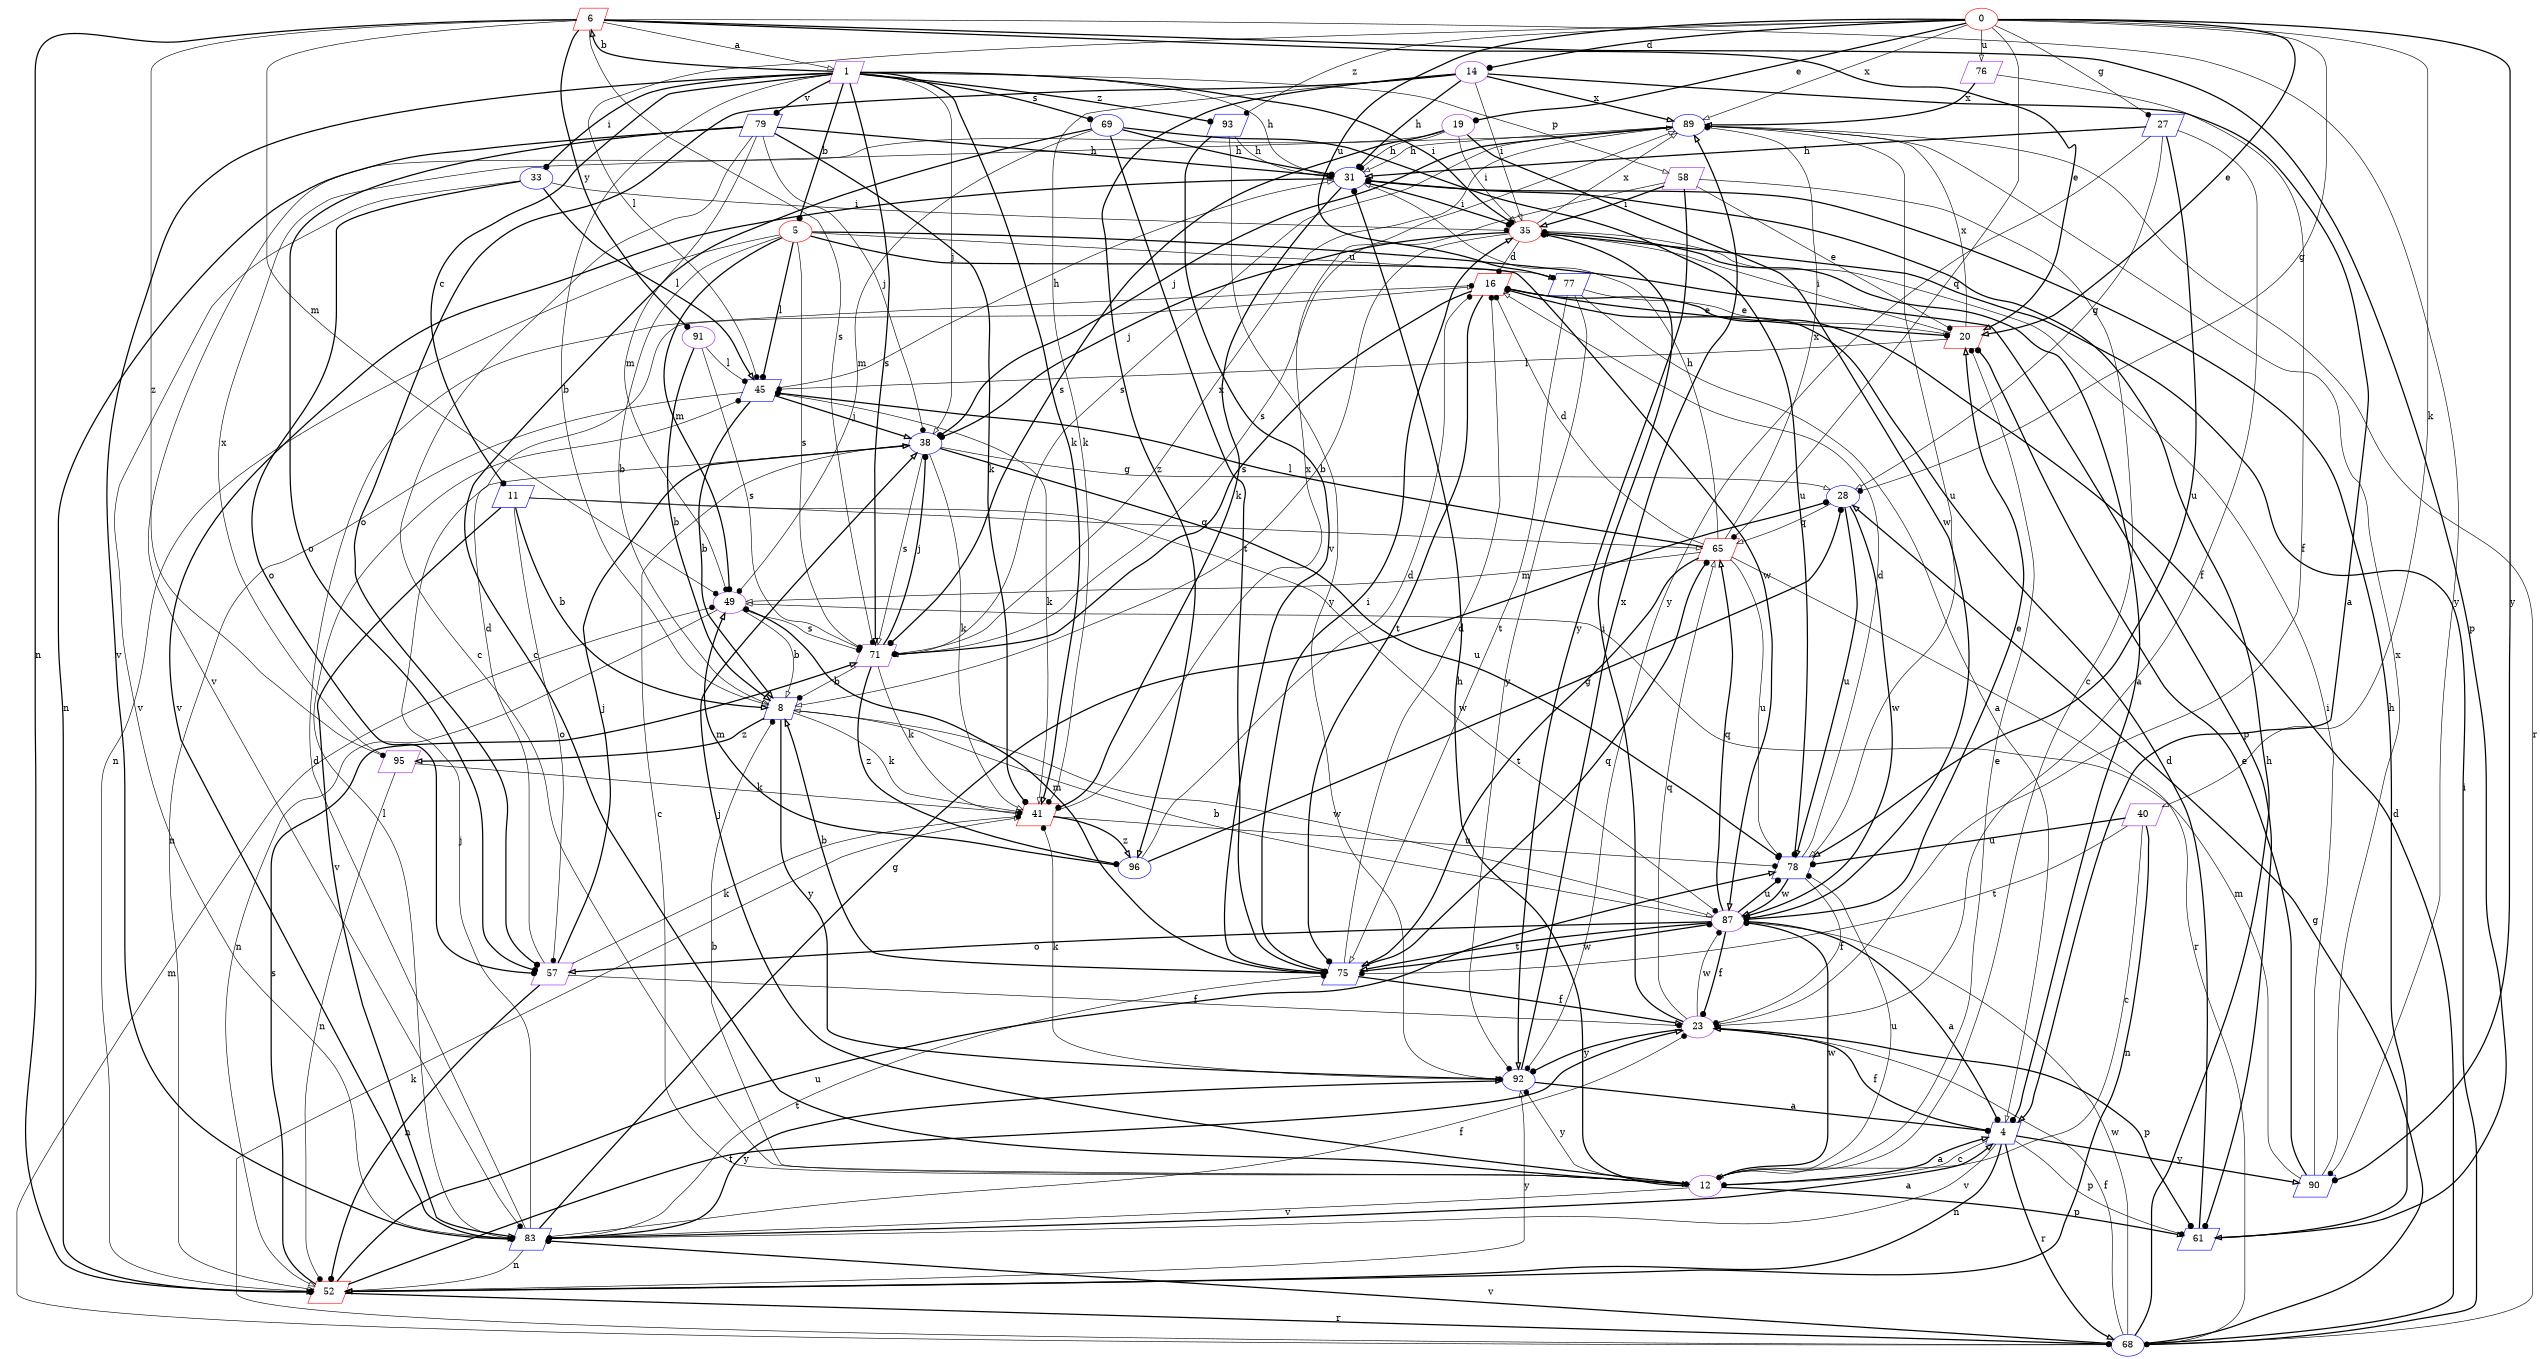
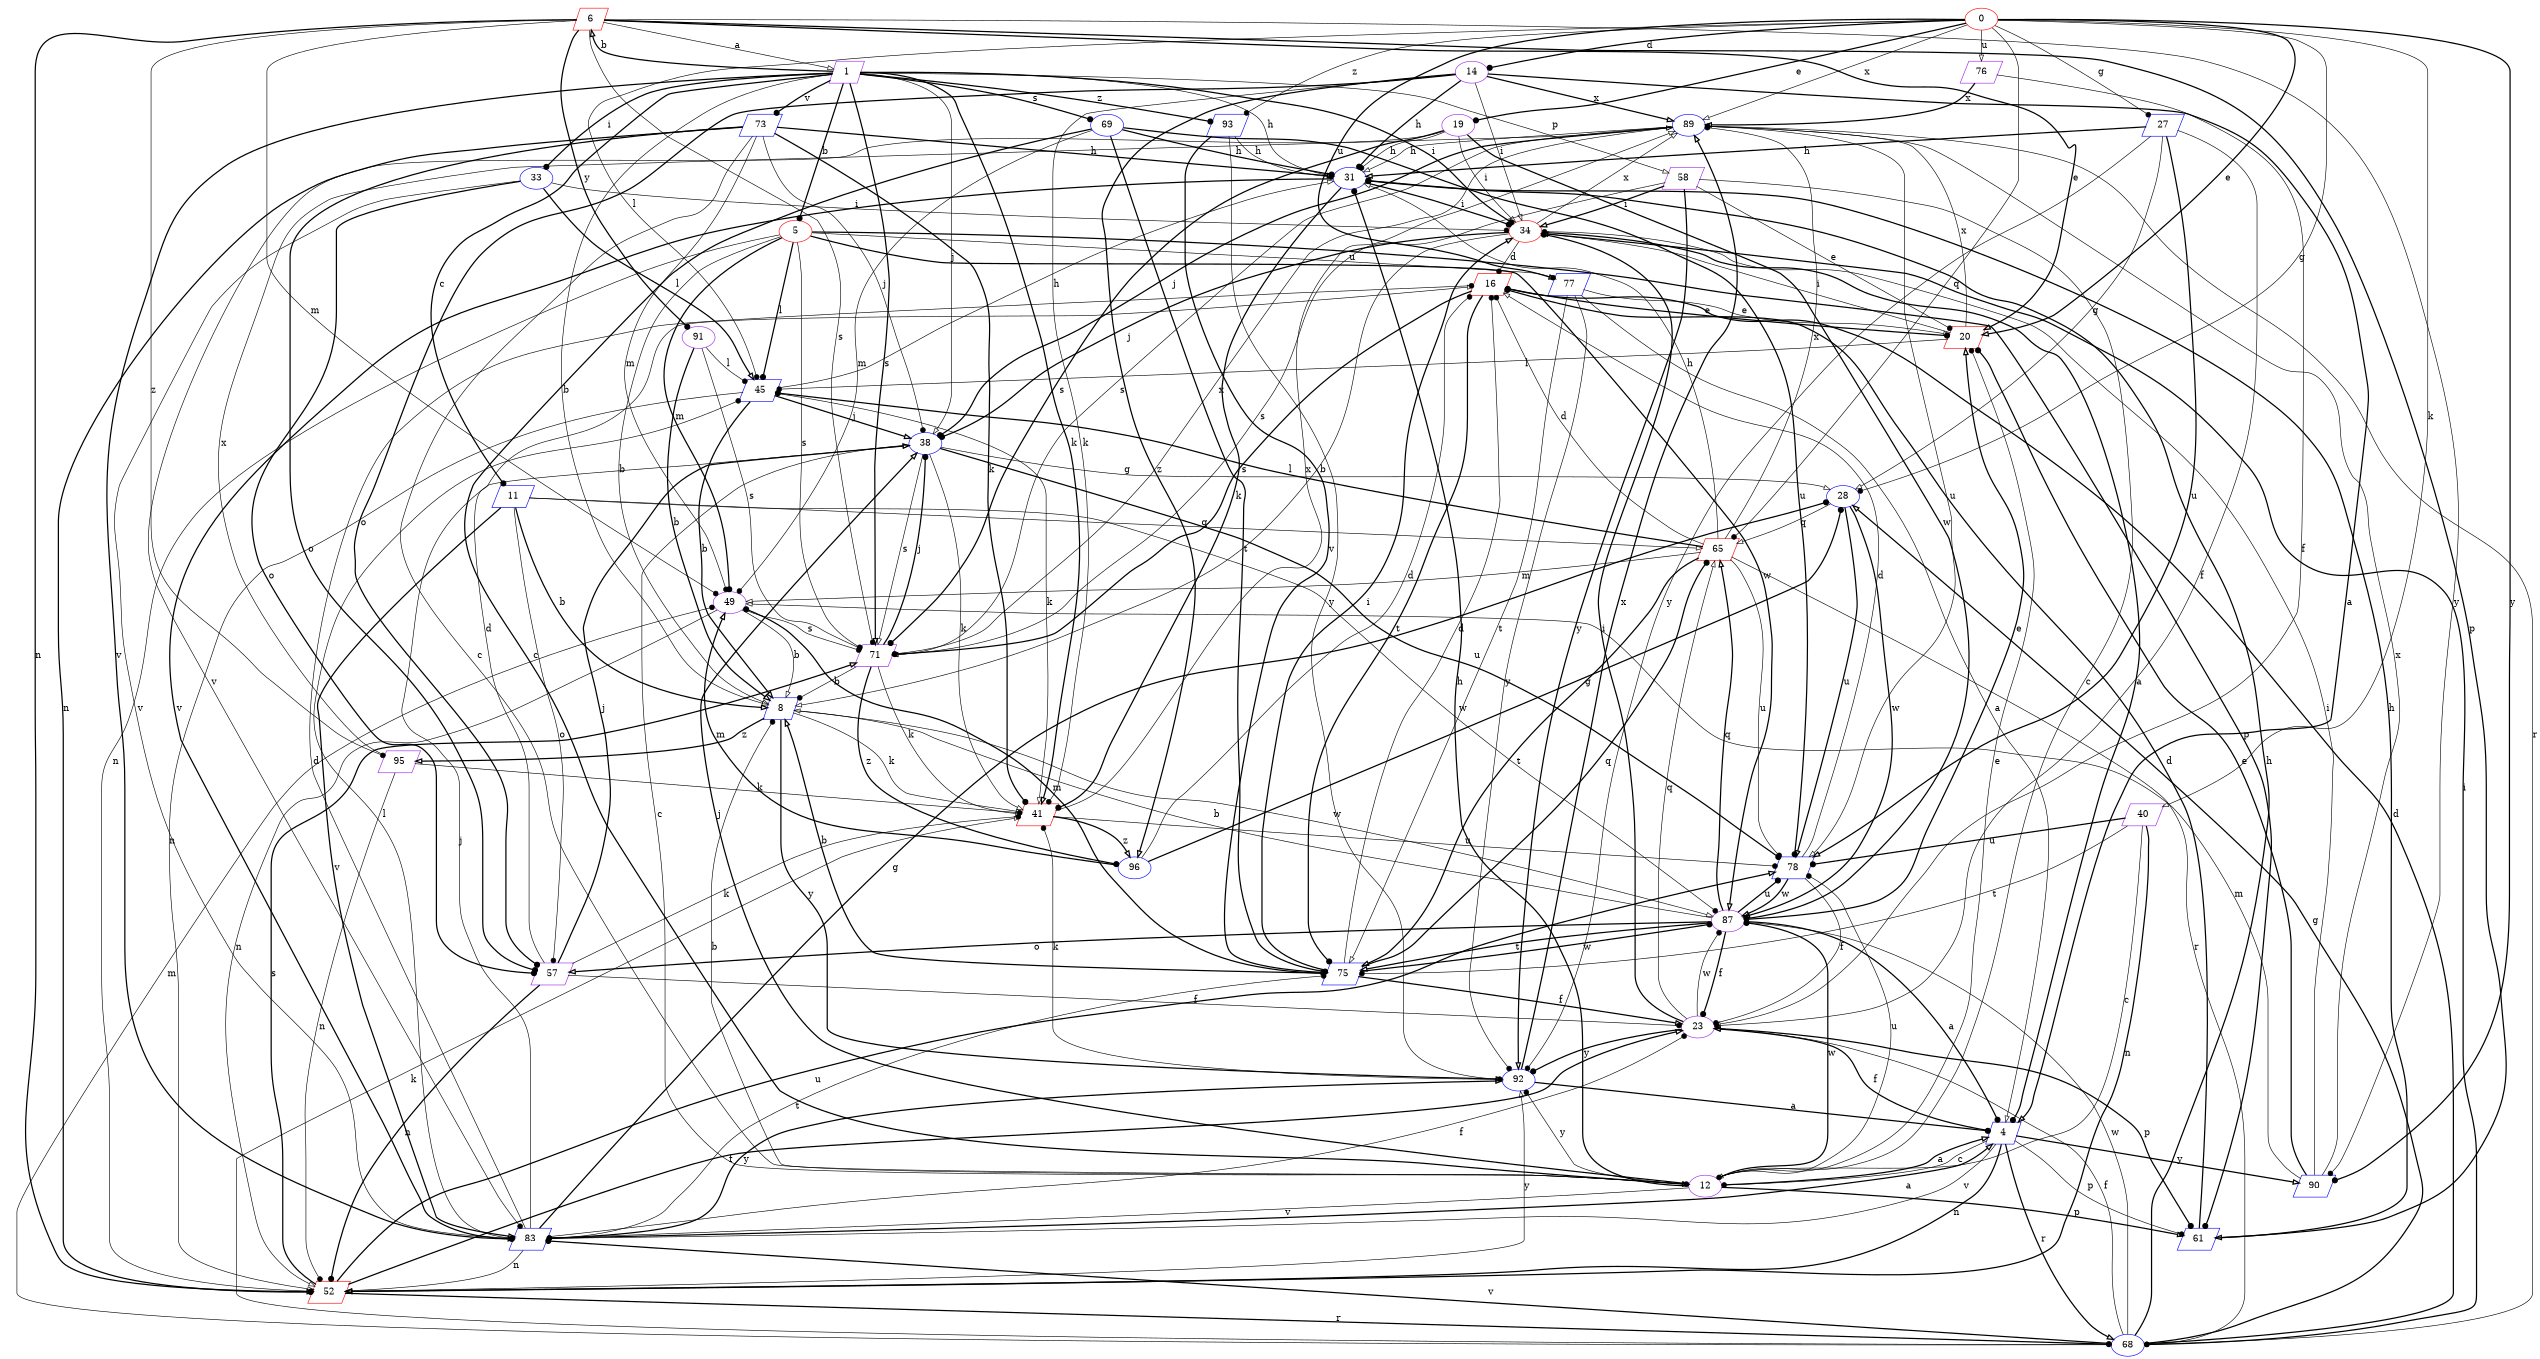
node "79": label "79" -> "73"
node "35": label "35" -> "34"
